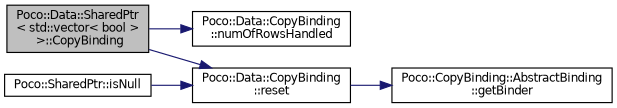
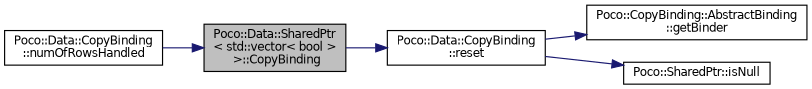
edge "Poco::Data::SharedPtr < std::vector< bool > >::CopyBinding" -> "Poco::Data::CopyBinding ::numOfRowsHandled": reversed
edge "Poco::SharedPtr::isNull" -> "Poco::Data::CopyBinding ::reset": reversed
